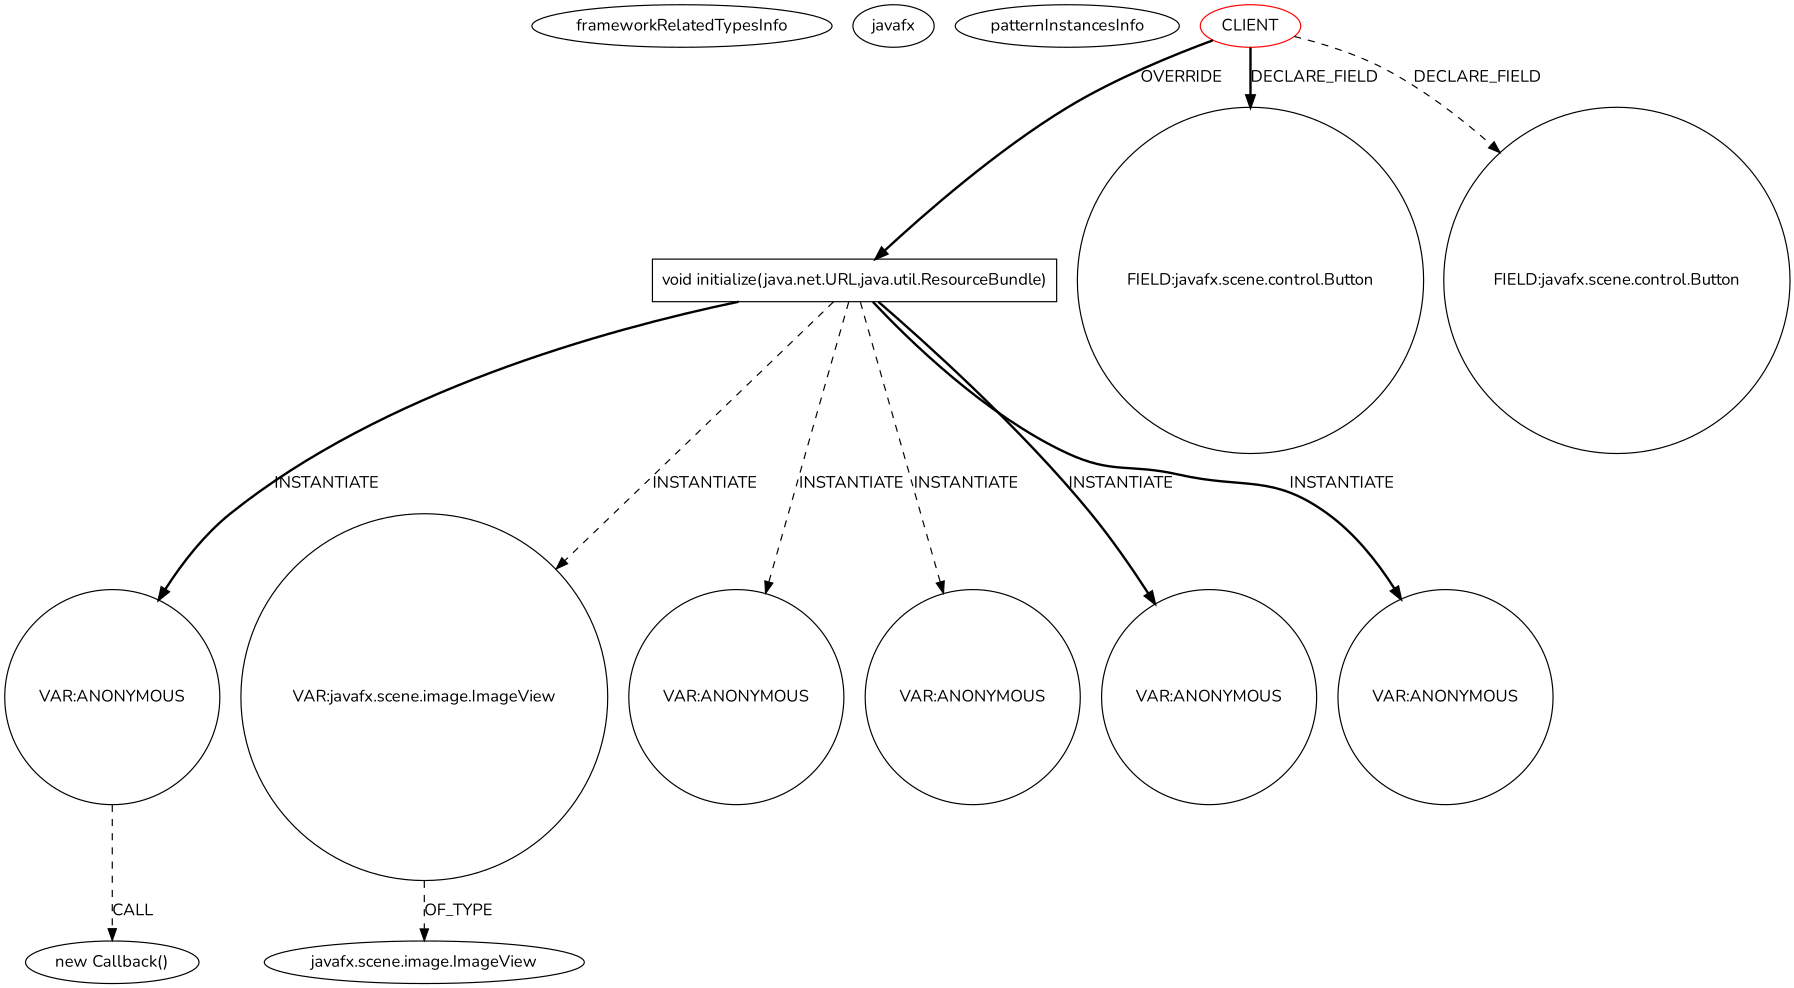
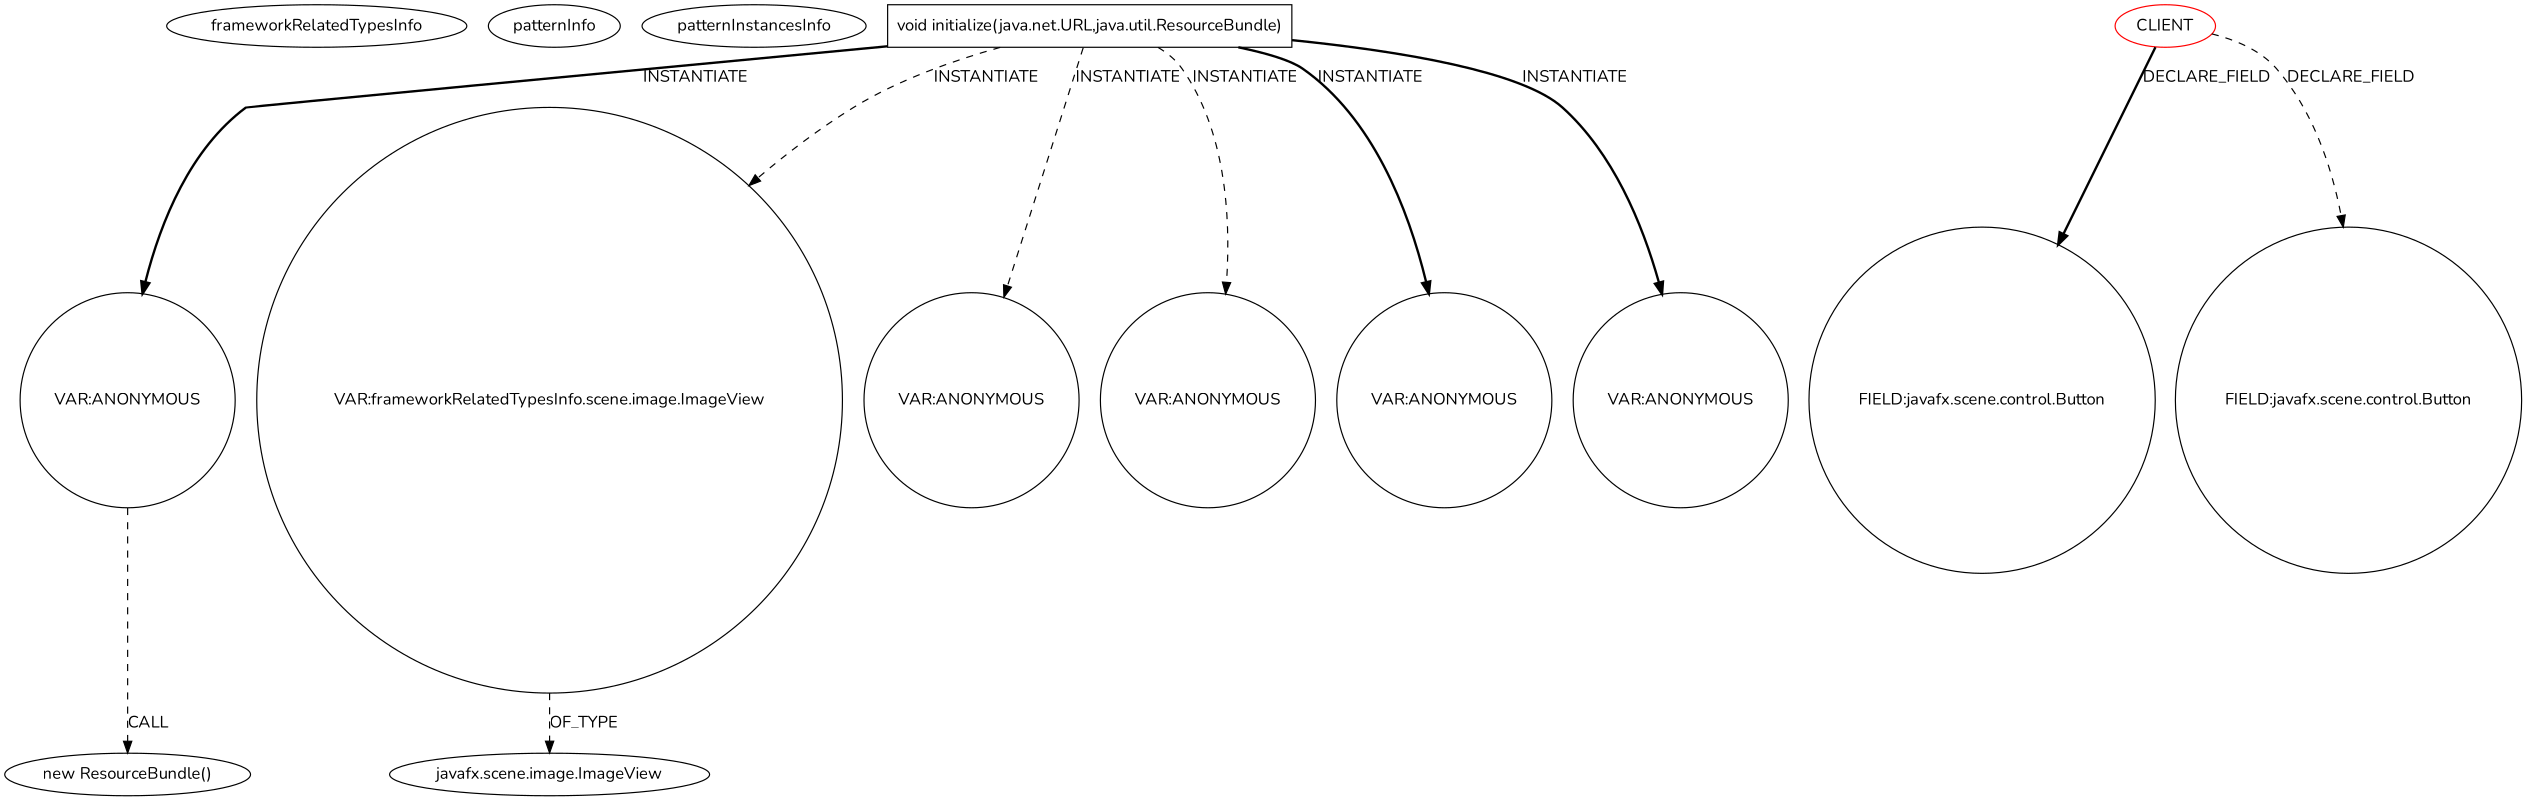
node "javafx": label "javafx" -> "patternInfo"
edge "CLIENT" -> "void initialize(java.net.URL,java.util.ResourceBundle)": removed, label "OVERRIDE"
node "VAR:javafx.scene.image.ImageView": label "VAR:javafx.scene.image.ImageView" -> "VAR:frameworkRelatedTypesInfo.scene.image.ImageView"
node "new Callback()": label "new Callback()" -> "new ResourceBundle()"
